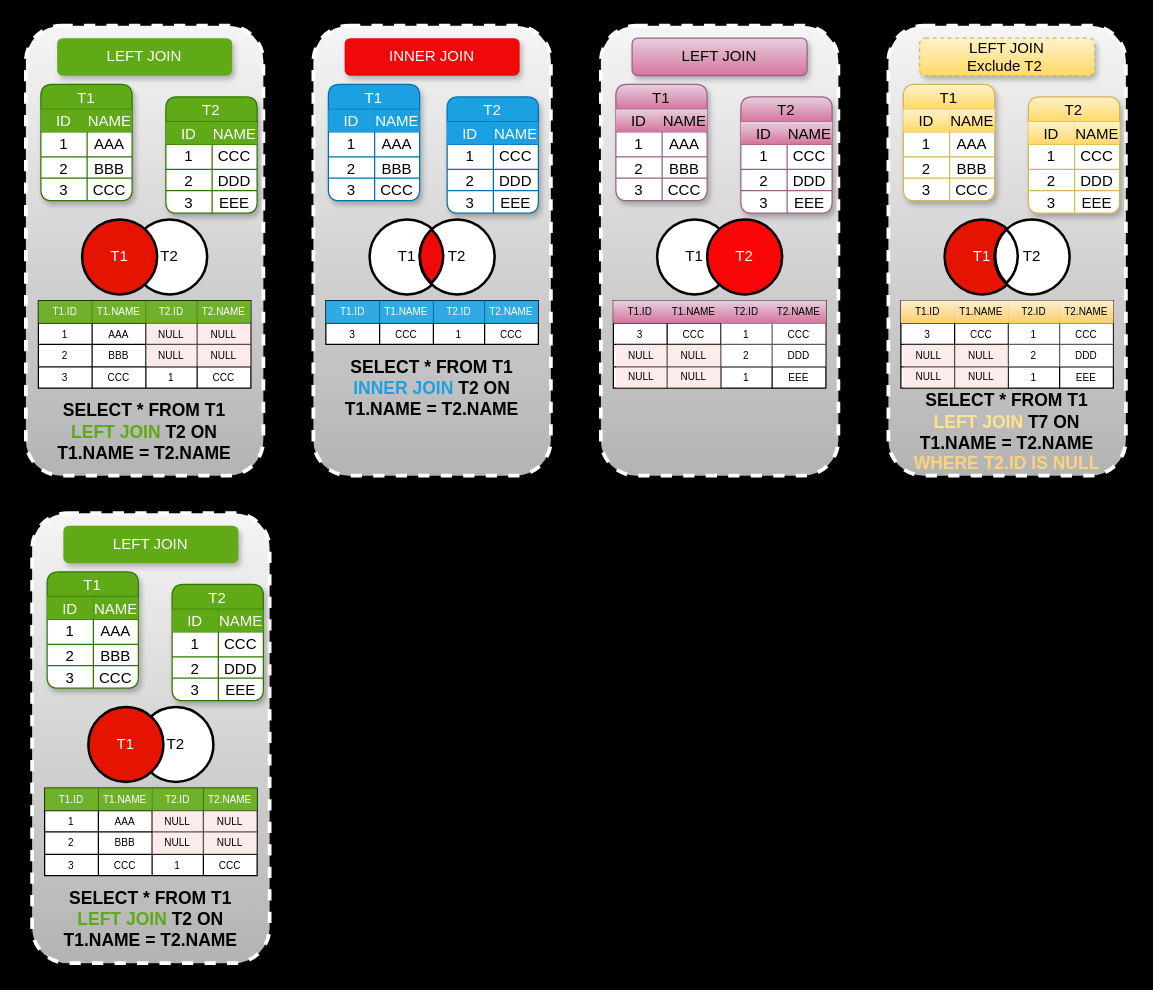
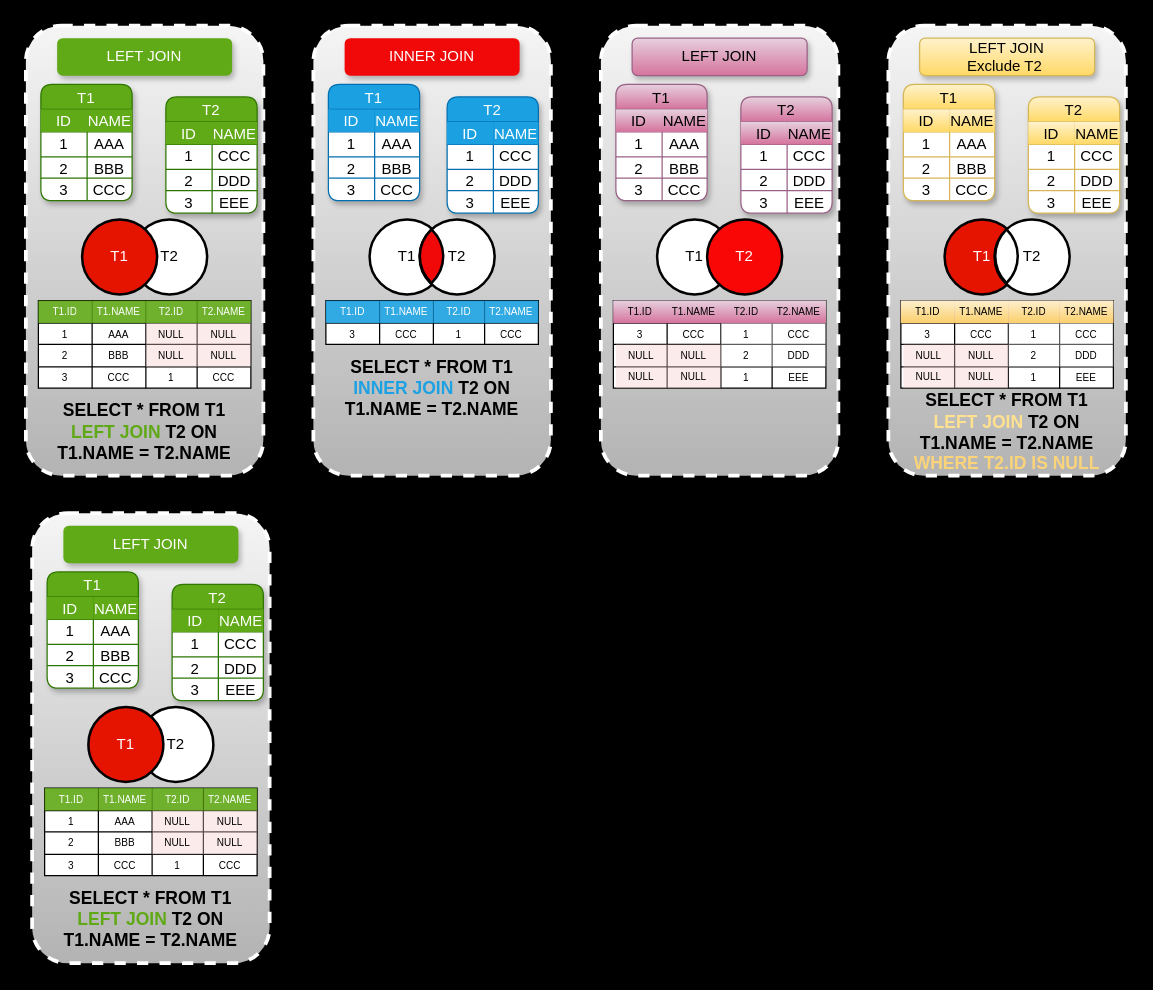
node "LEFT JOIN Exclude T2": style dashed -> solid
node "SELECT * FROM T1 LEFT JOIN T7 ON T1.NAME = T2.NAME WHERE T2.ID IS NULL": label "SELECT * FROM T1 LEFT JOIN T7 ON T1.NAME = T2.NAME WHERE T2.ID IS NULL" -> "SELECT * FROM T1 LEFT JOIN T2 ON T1.NAME = T2.NAME WHERE T2.ID IS NULL"
